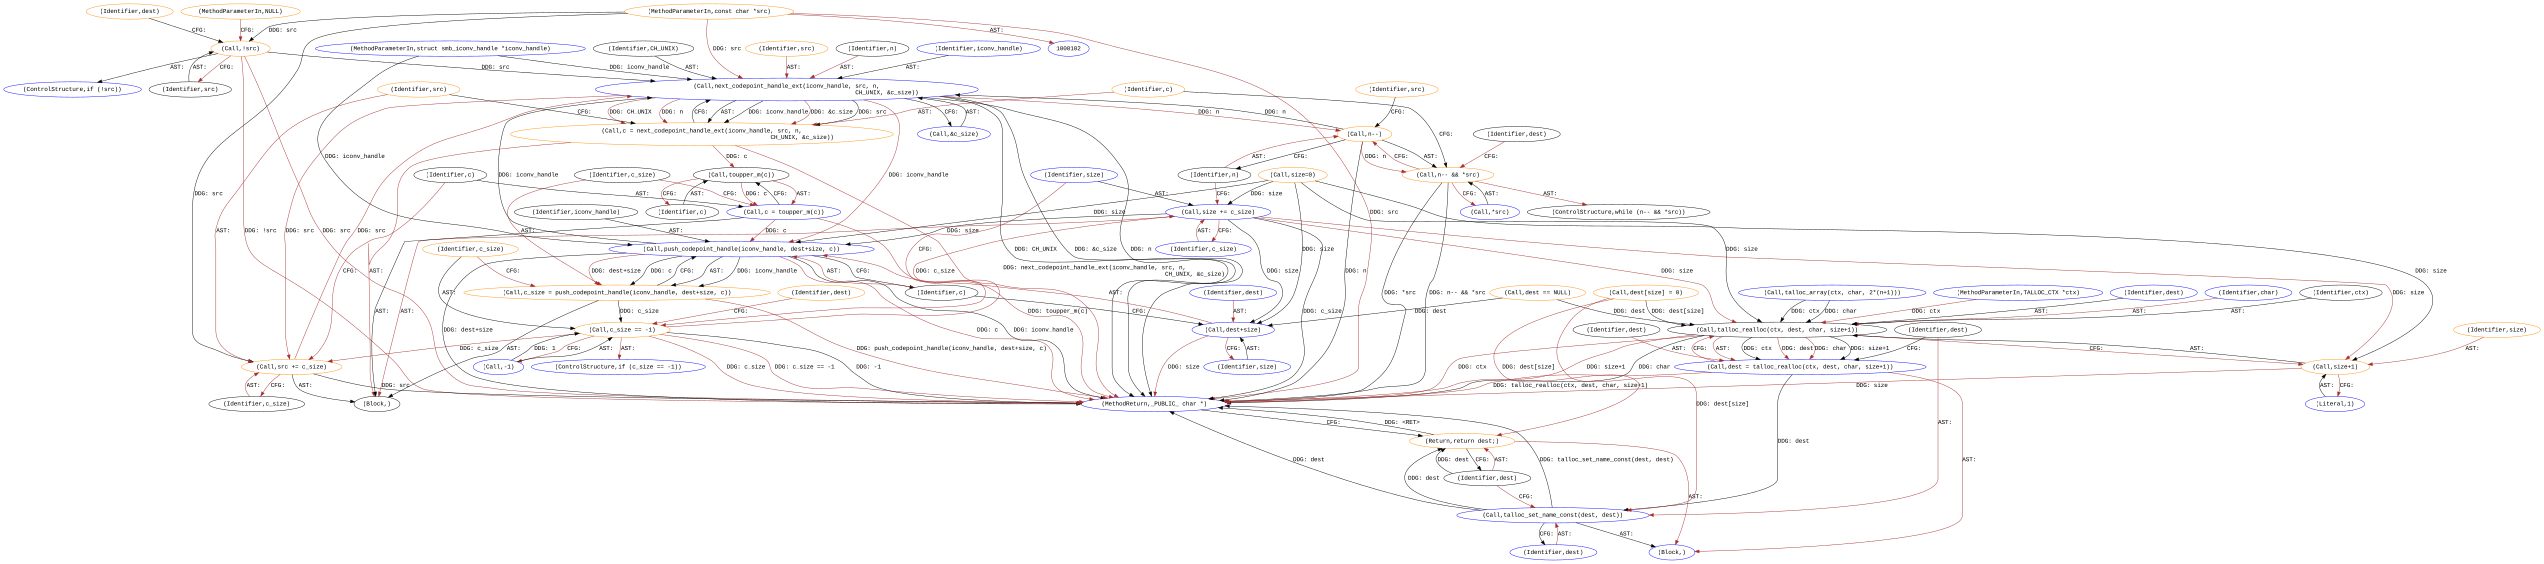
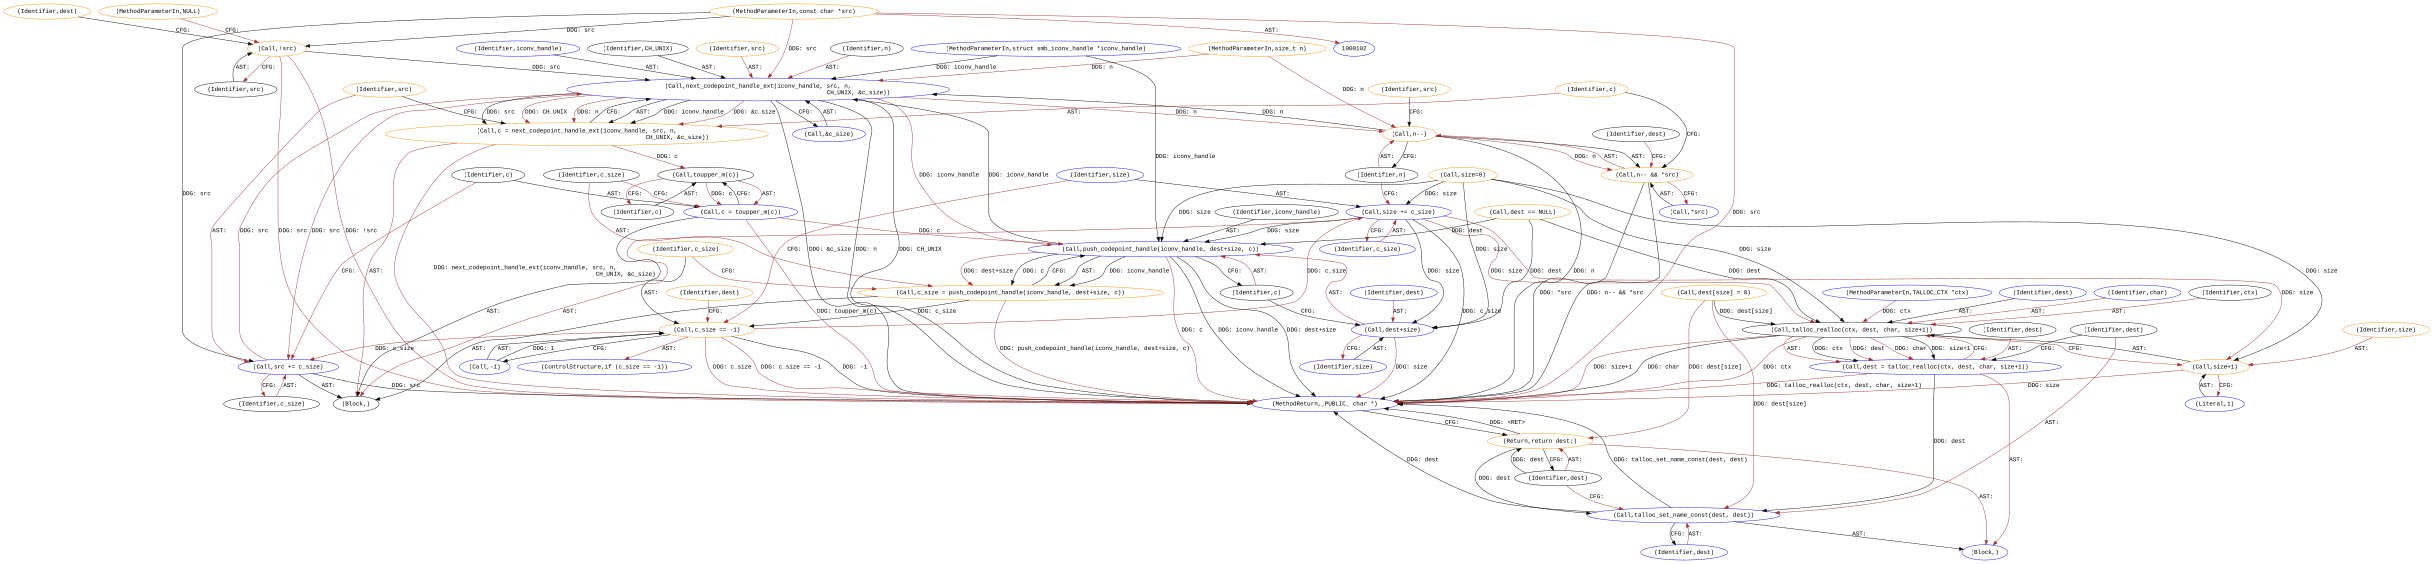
node "(MethodParameterIn,size_t n)": added
node "(ControlStructure,if (!src))": removed
edge "(Call,n-- && *src)" -> "(Call,n--)": label "CFG: " -> "AST: "
node "(ControlStructure,while (n-- && *src))": removed
edge "(Call,dest == NULL)" -> "(Call,push_codepoint_handle(iconv_handle, dest+size, c))": added, label "DDG: dest"
node "(Call,talloc_array(ctx, char, 2*(n+1)))": removed
edge "(Identifier,ctx)" -> "(Call,talloc_realloc(ctx, dest, char, size+1))": color black -> brown
edge "(Call,c_size == -1)" -> "(Call,-1)": color brown -> black
node "(Call,src += c_size)": color darkorange -> blue
edge "(Call,talloc_set_name_const(dest, dest))" -> "(Return,return dest;)": reversed
